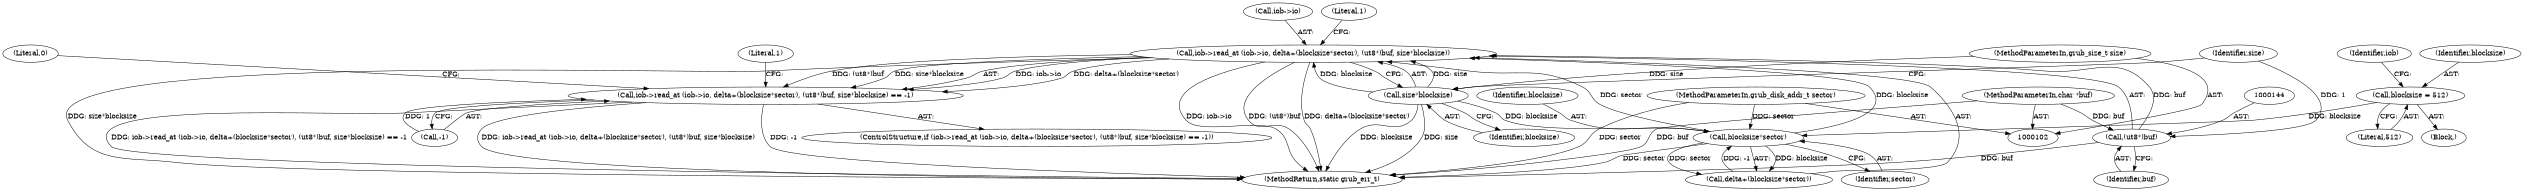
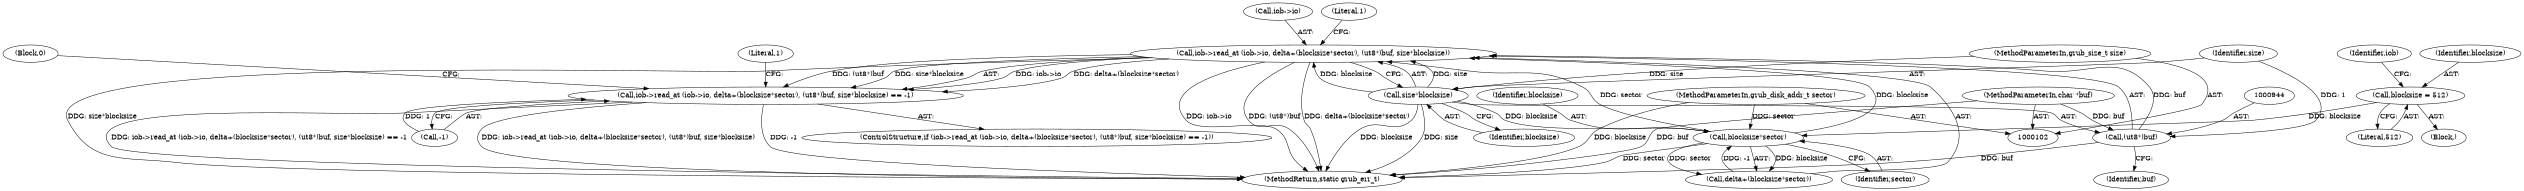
node "(Literal,0)": label "(Literal,0)" -> "(Block,0)"
edge "(Identifier,size)" -> "(Call,size*blocksize)": label "CFG: " -> "AST: "
node "1000144": label "1000144" -> "1000944"
edge "(MethodParameterIn,grub_disk_addr_t sector)" -> "(MethodReturn,static grub_err_t)": label "DDG: sector" -> "DDG: blocksize"
edge "(Identifier,buf)" -> "(Call,(ut8*)buf)": now "(Call,size*blocksize)" -> "(Call,(ut8*)buf)"
